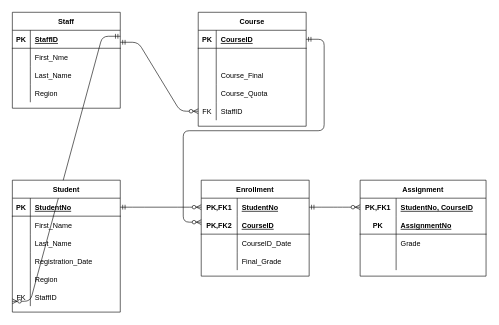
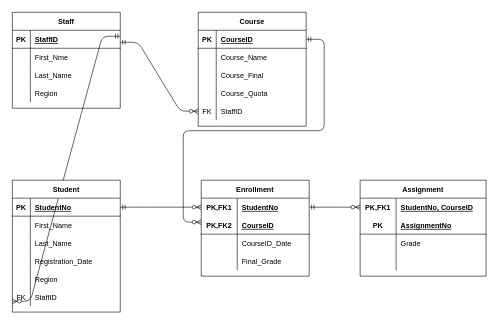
node "Course_Name": added
